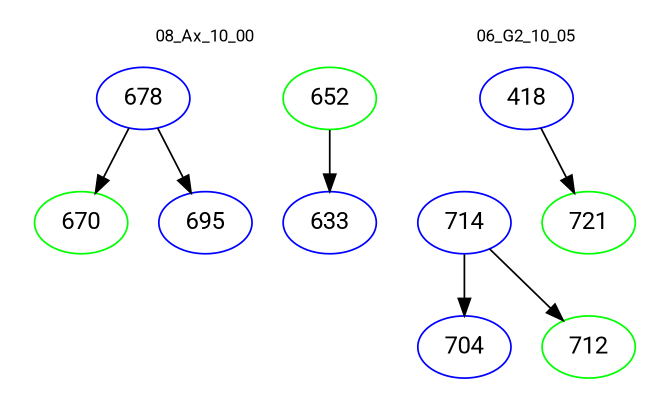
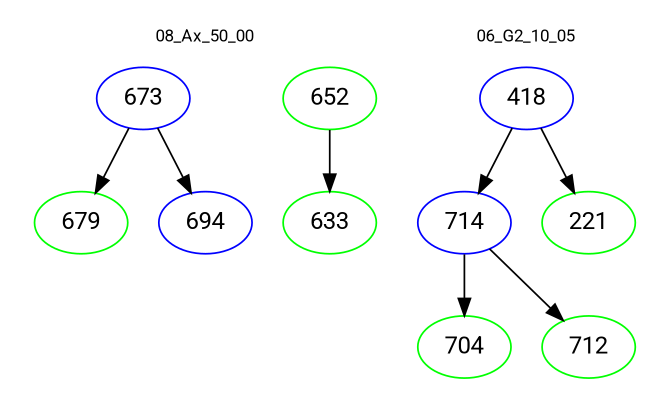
cluster "08_Ax_10_00": label "08_Ax_10_00" -> "08_Ax_50_00"
node "678": label "678" -> "673"
edge "418" -> "714": added
node "670": label "670" -> "679"
node "695": label "695" -> "694"
node "633": color blue -> green
node "721": label "721" -> "221"
node "704": color blue -> green
